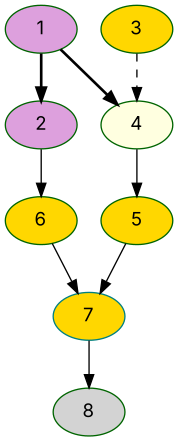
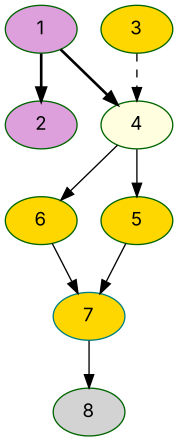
edge "2" -> "6": now "4" -> "6"
